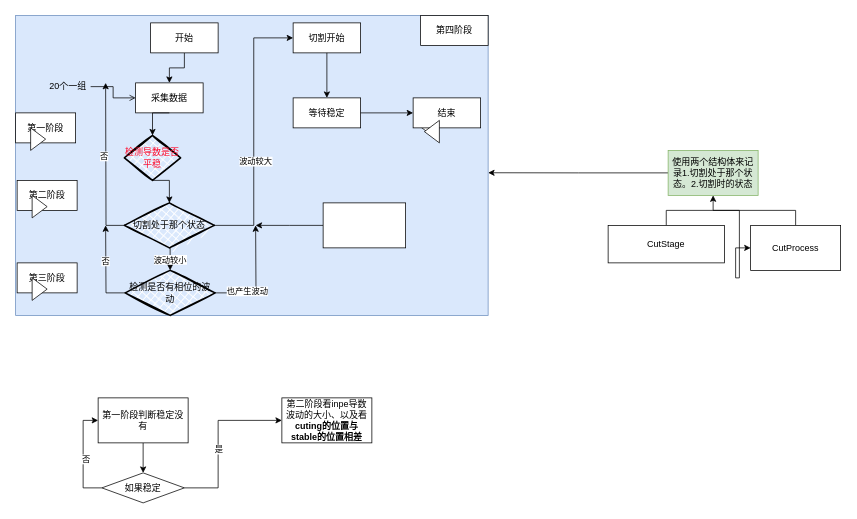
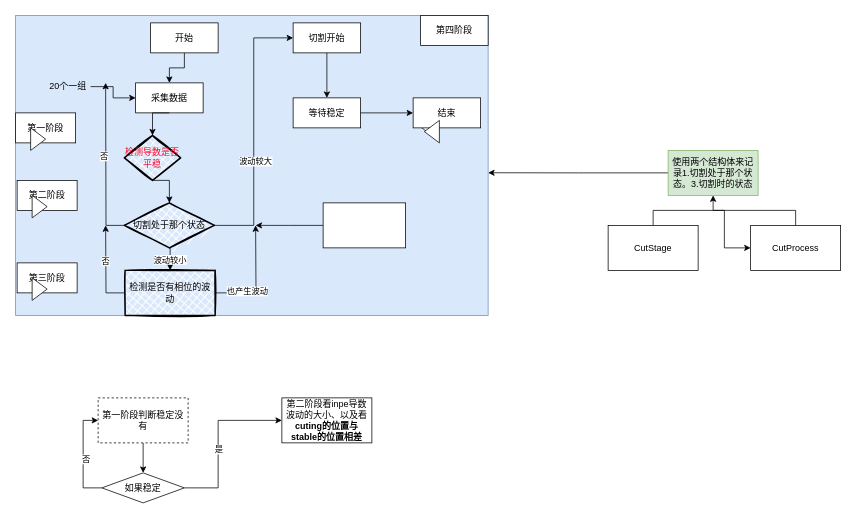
edge "20个一组" -> "采集数据": arrowhead open -> classic
node "使用两个结构体来记录1.切割处于那个状态。2.切割时的状态": label "使用两个结构体来记录1.切割处于那个状态。2.切割时的状态" -> "使用两个结构体来记录1.切割处于那个状态。3.切割时的状态"
node "CutStage": size 116x38 -> 90x45
node "检测是否有相位的波动": shape diamond -> rectangle
node "第一阶段判断稳定没有": style solid -> dashed
